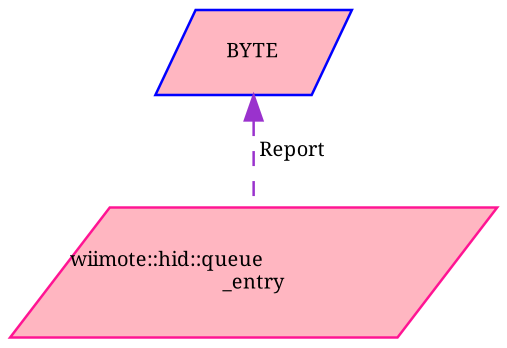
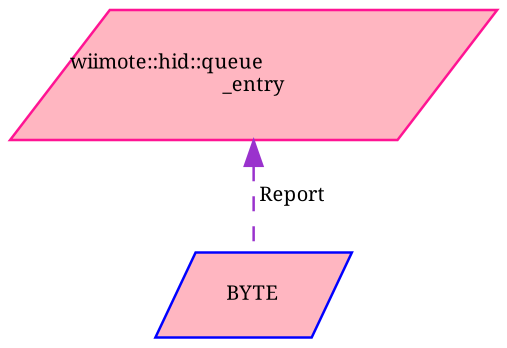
edge "wiimote::hid::queue _entry" -> "BYTE": reversed
